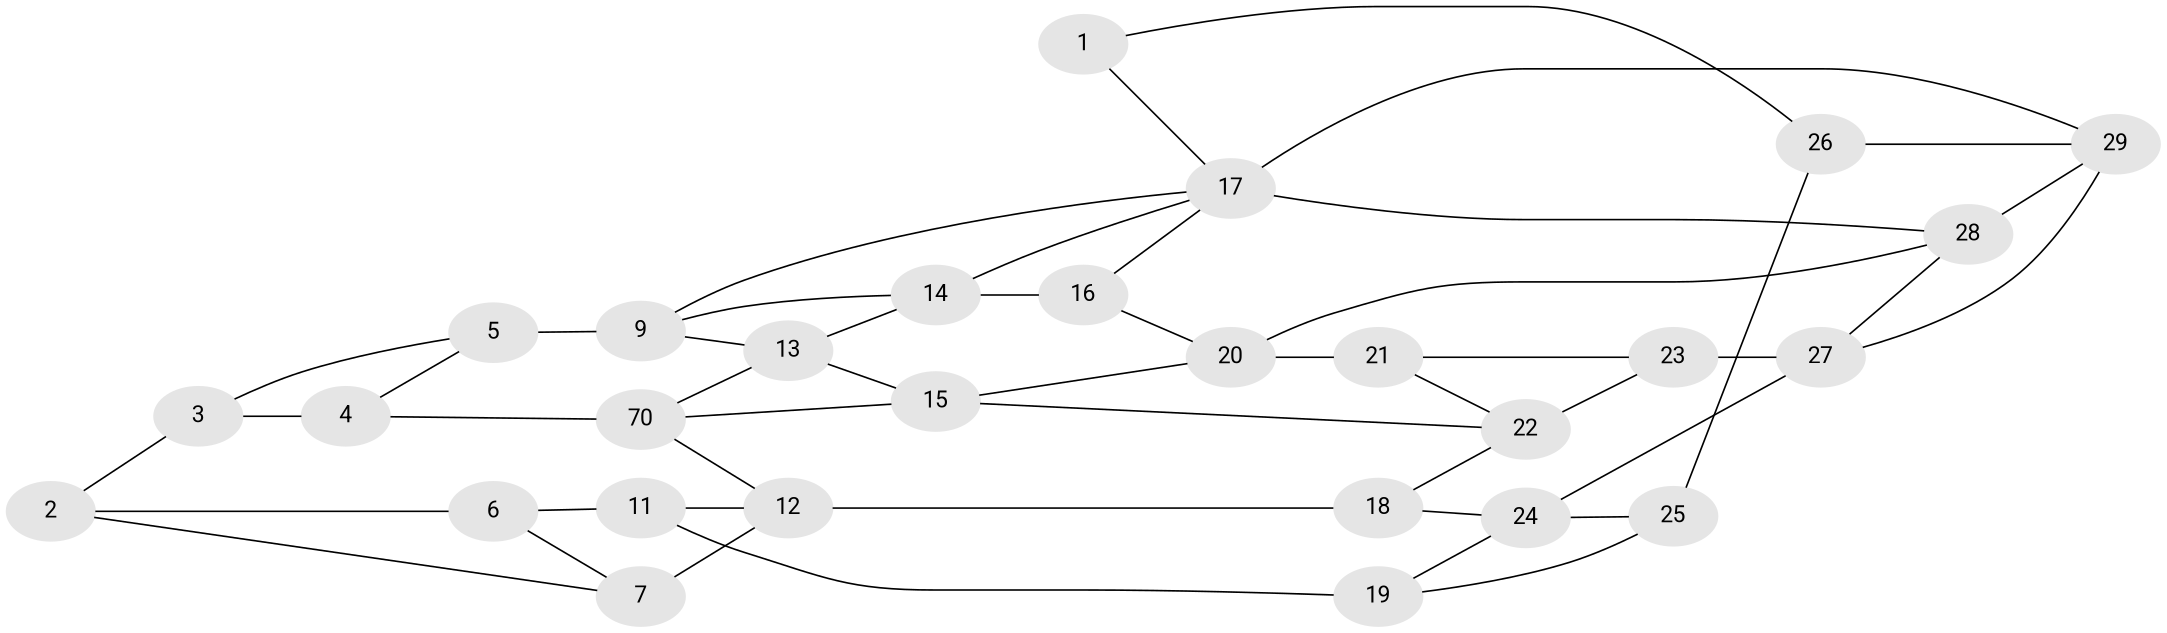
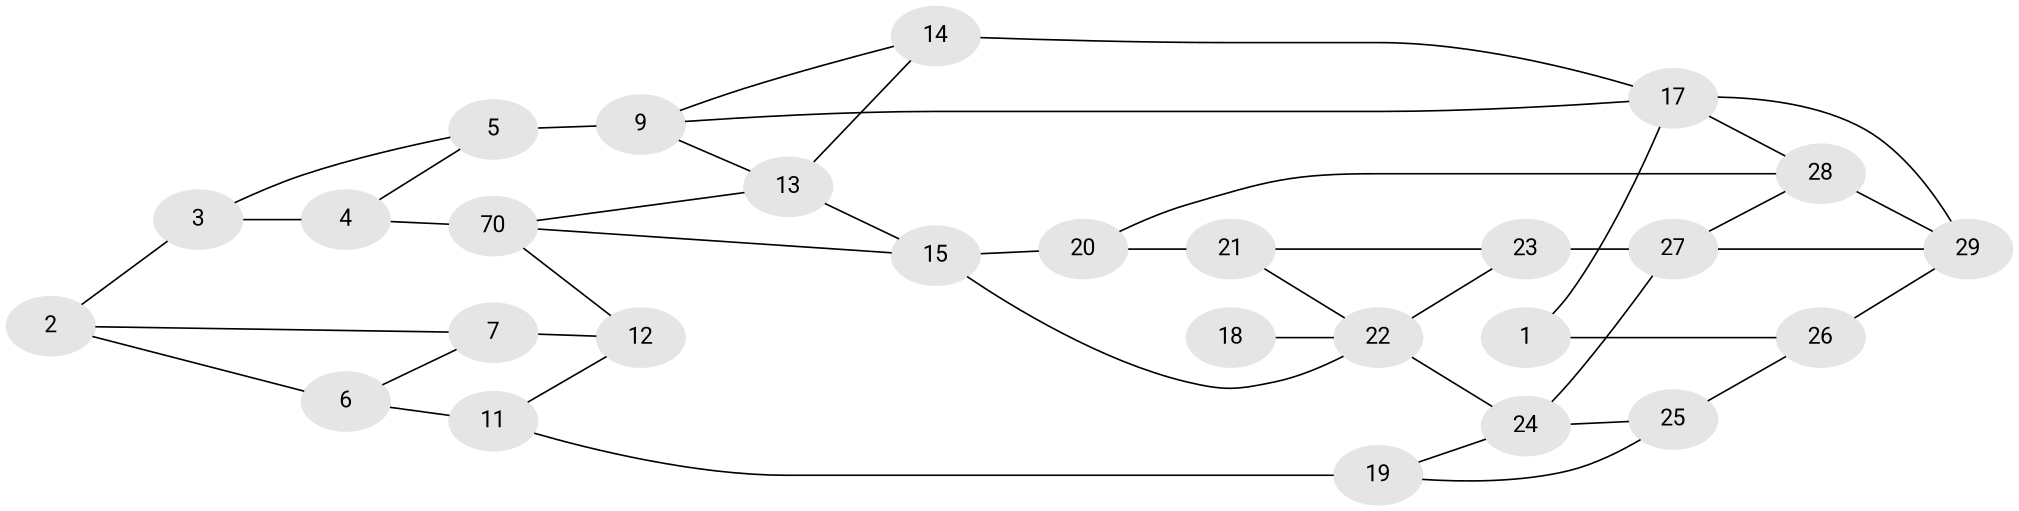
node "16": removed
edge "12" -- "18": removed
edge "18" -- "24": now "22" -- "24"
